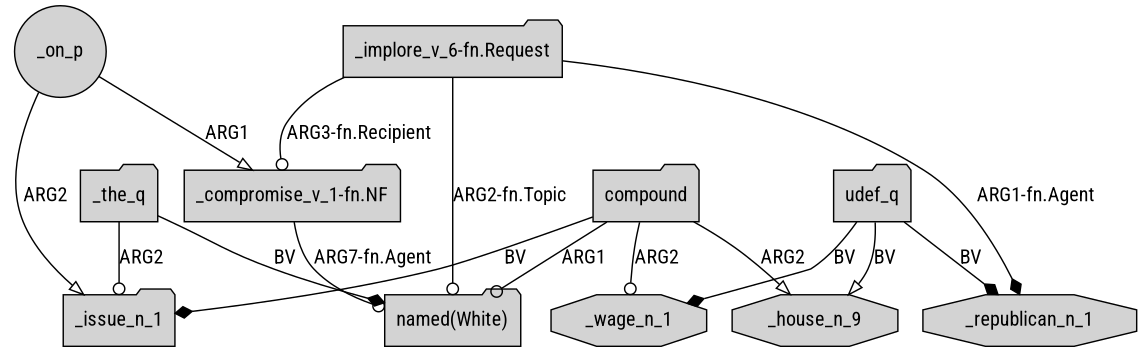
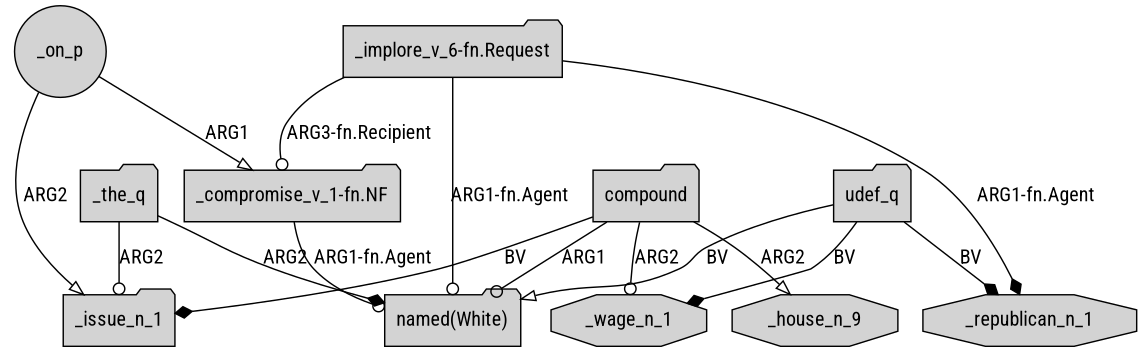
edge "_implore_v_6-fn.Request" -> "named(White)": label "ARG2-fn.Topic" -> "ARG1-fn.Agent"
edge "udef_q" -> "_house_n_9": now "udef_q" -> "named(White)"
edge "_the_q" -> "named(White)": label "BV" -> "ARG2"
edge "_compromise_v_1-fn.NF" -> "named(White)": label "ARG7-fn.Agent" -> "ARG1-fn.Agent"
